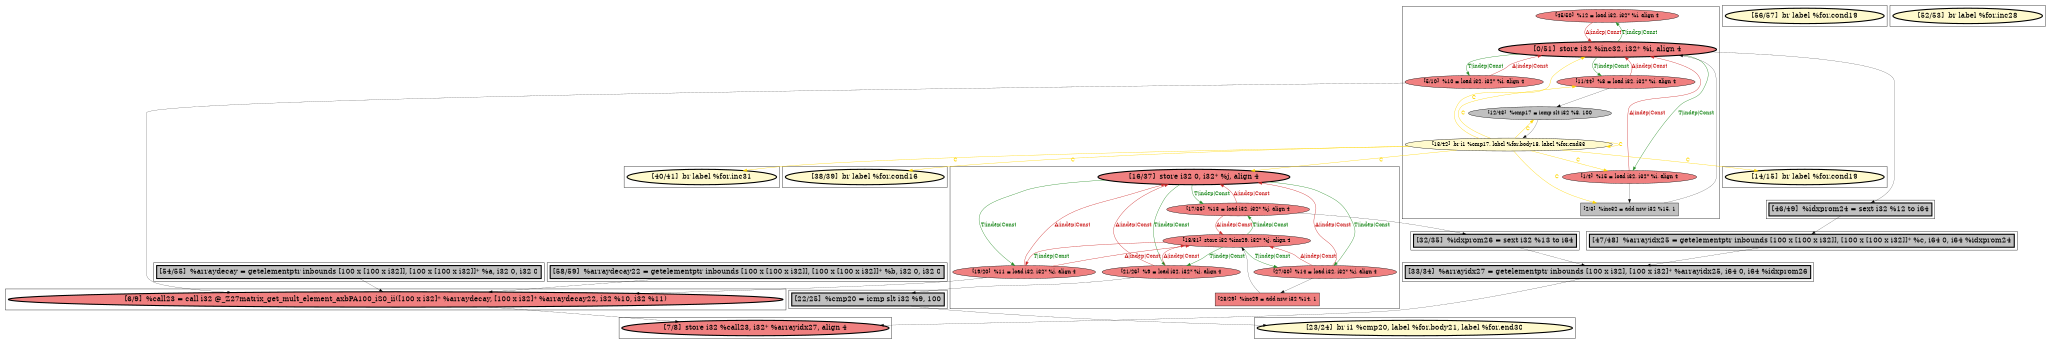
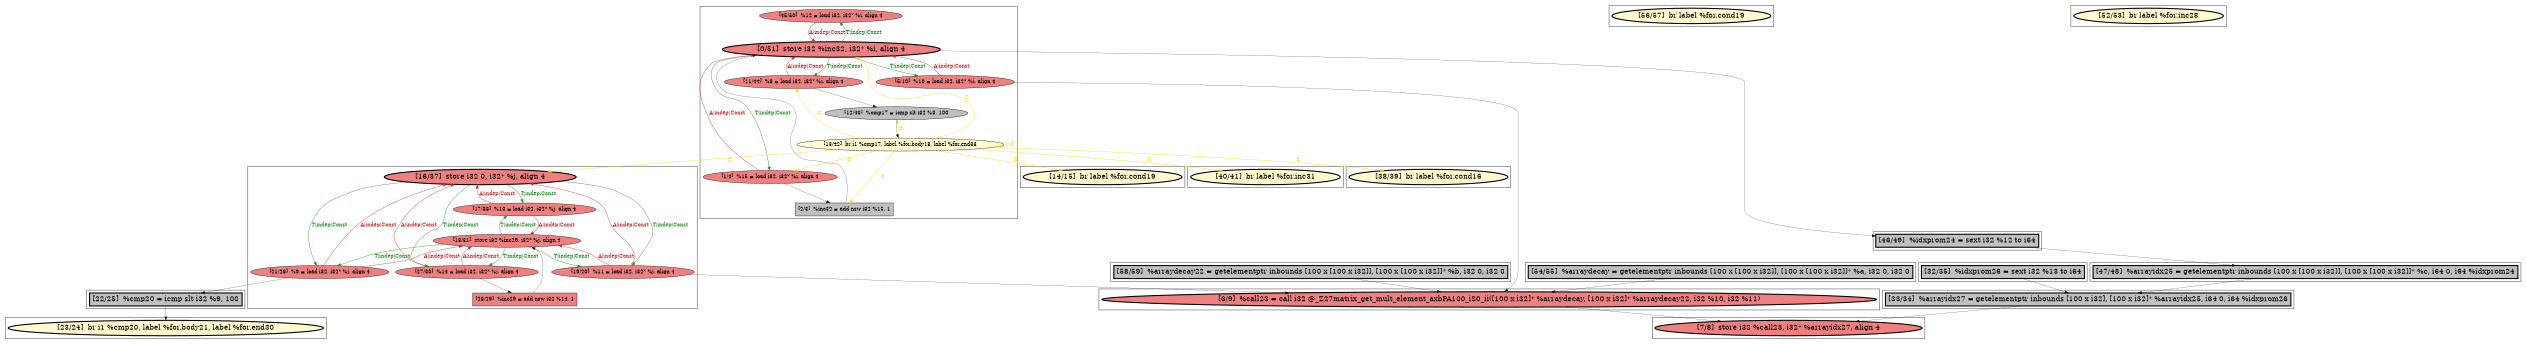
edge "[17/36]  %13 = load i32, i32* %j, align 4" -> "[32/35]  %idxprom26 = sext i32 %13 to i64": removed
edge "[18/31]  store i32 %inc29, i32* %j, align 4" -> "[19/20]  %11 = load i32, i32* %j, align 4": color firebrick3 -> forestgreen
